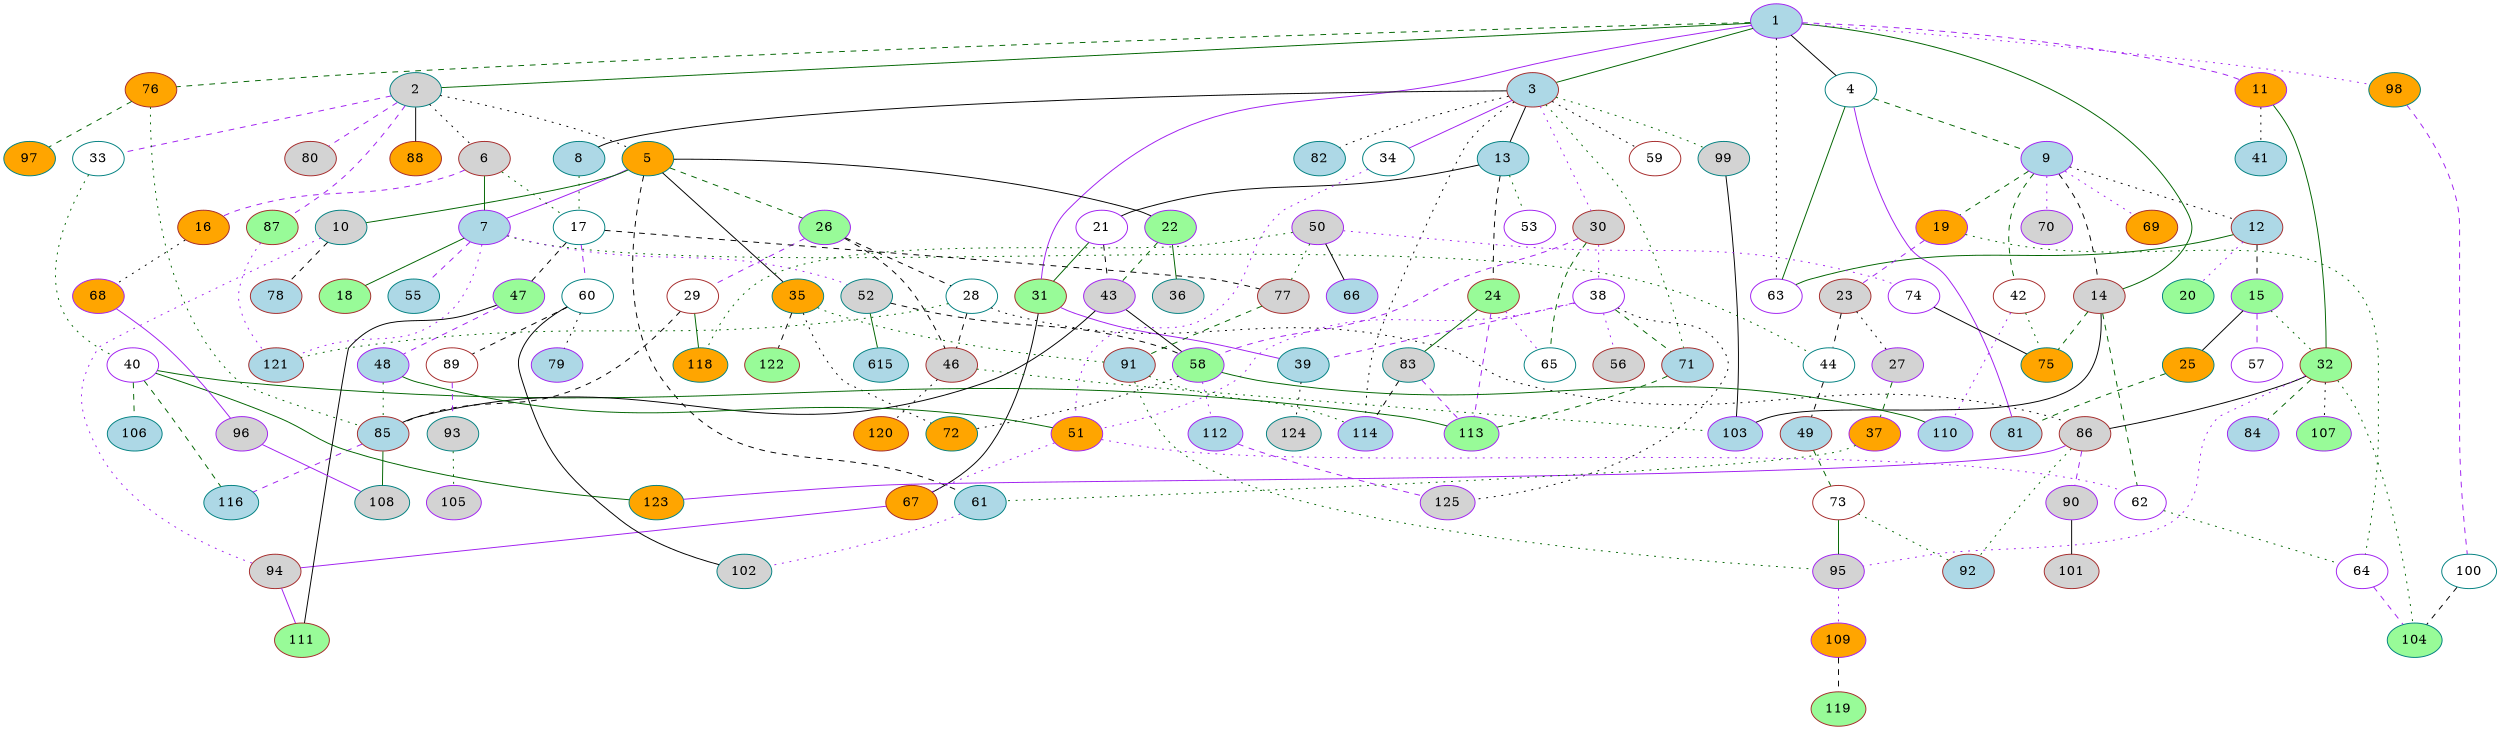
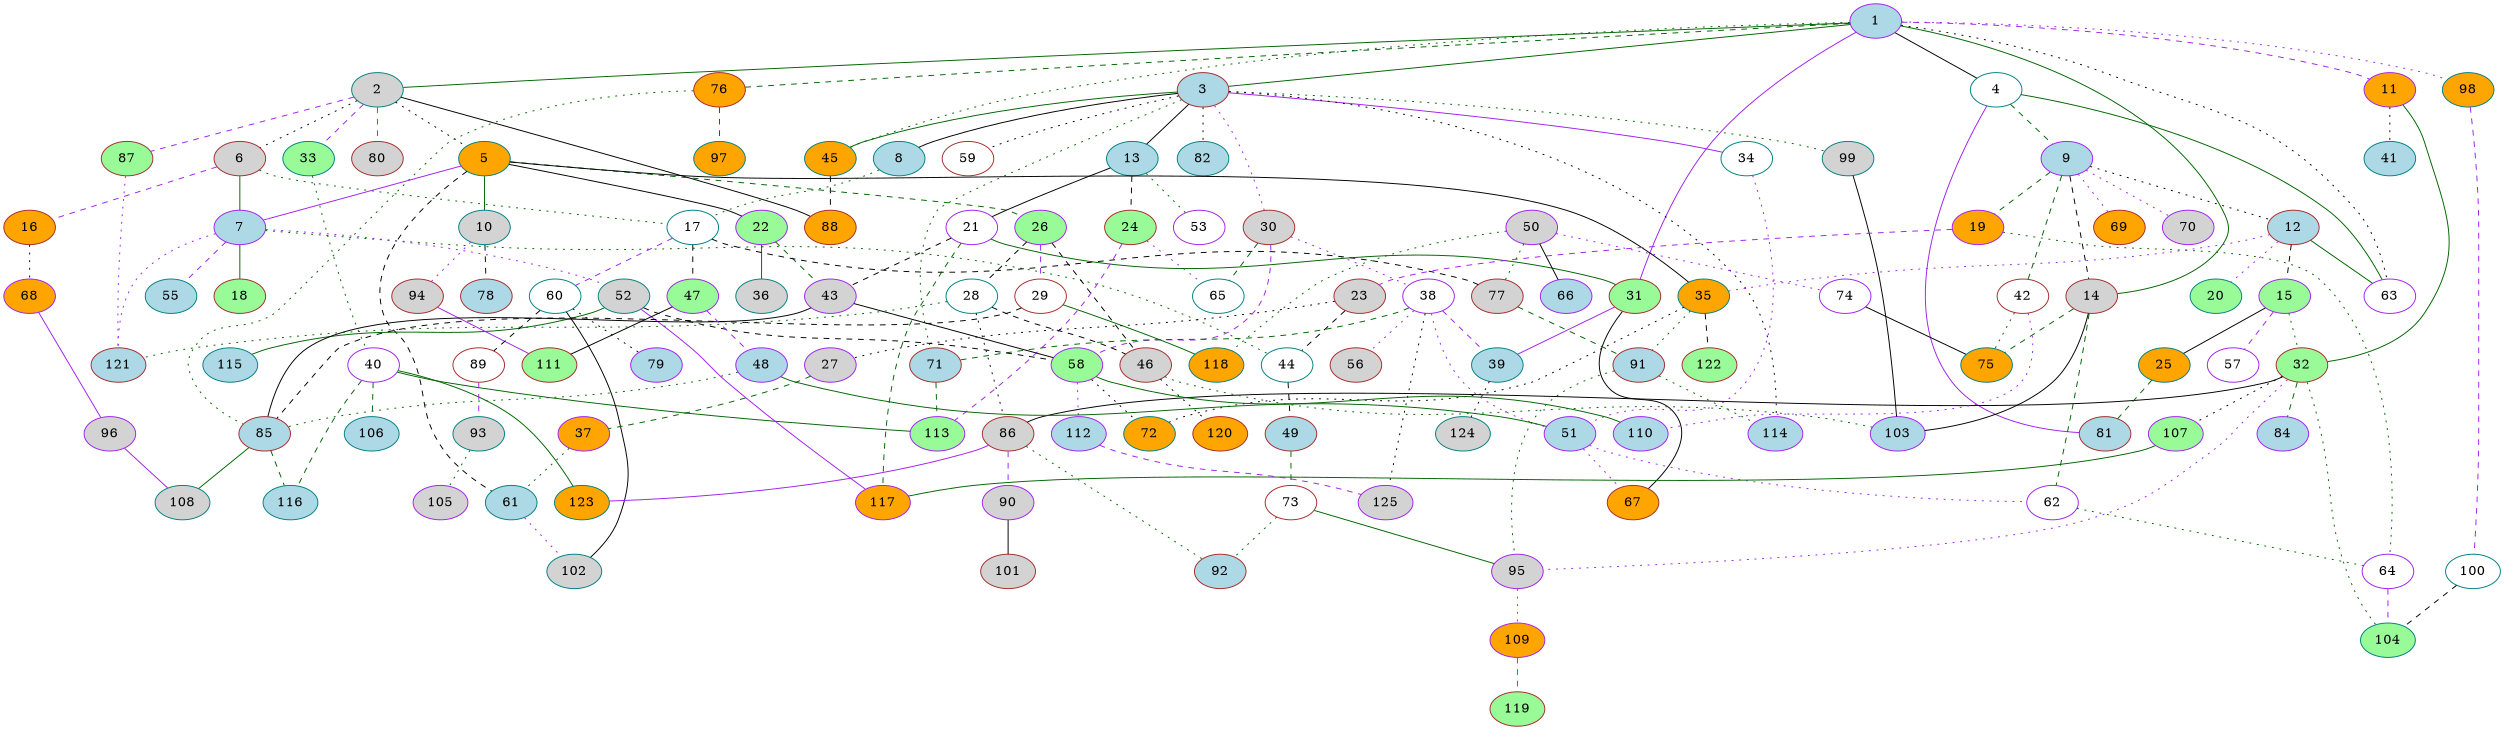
node "33": fillcolor white -> palegreen
node "45": added
edge "12" -- "35": added
node "615": label "615" -> "115"
node "83": removed
node "51": fillcolor orange -> lightblue
edge "85" -- "116": color purple -> darkgreen
node "117": added
edge "67" -- "94": removed
edge "109" -- "119": color black -> purple
